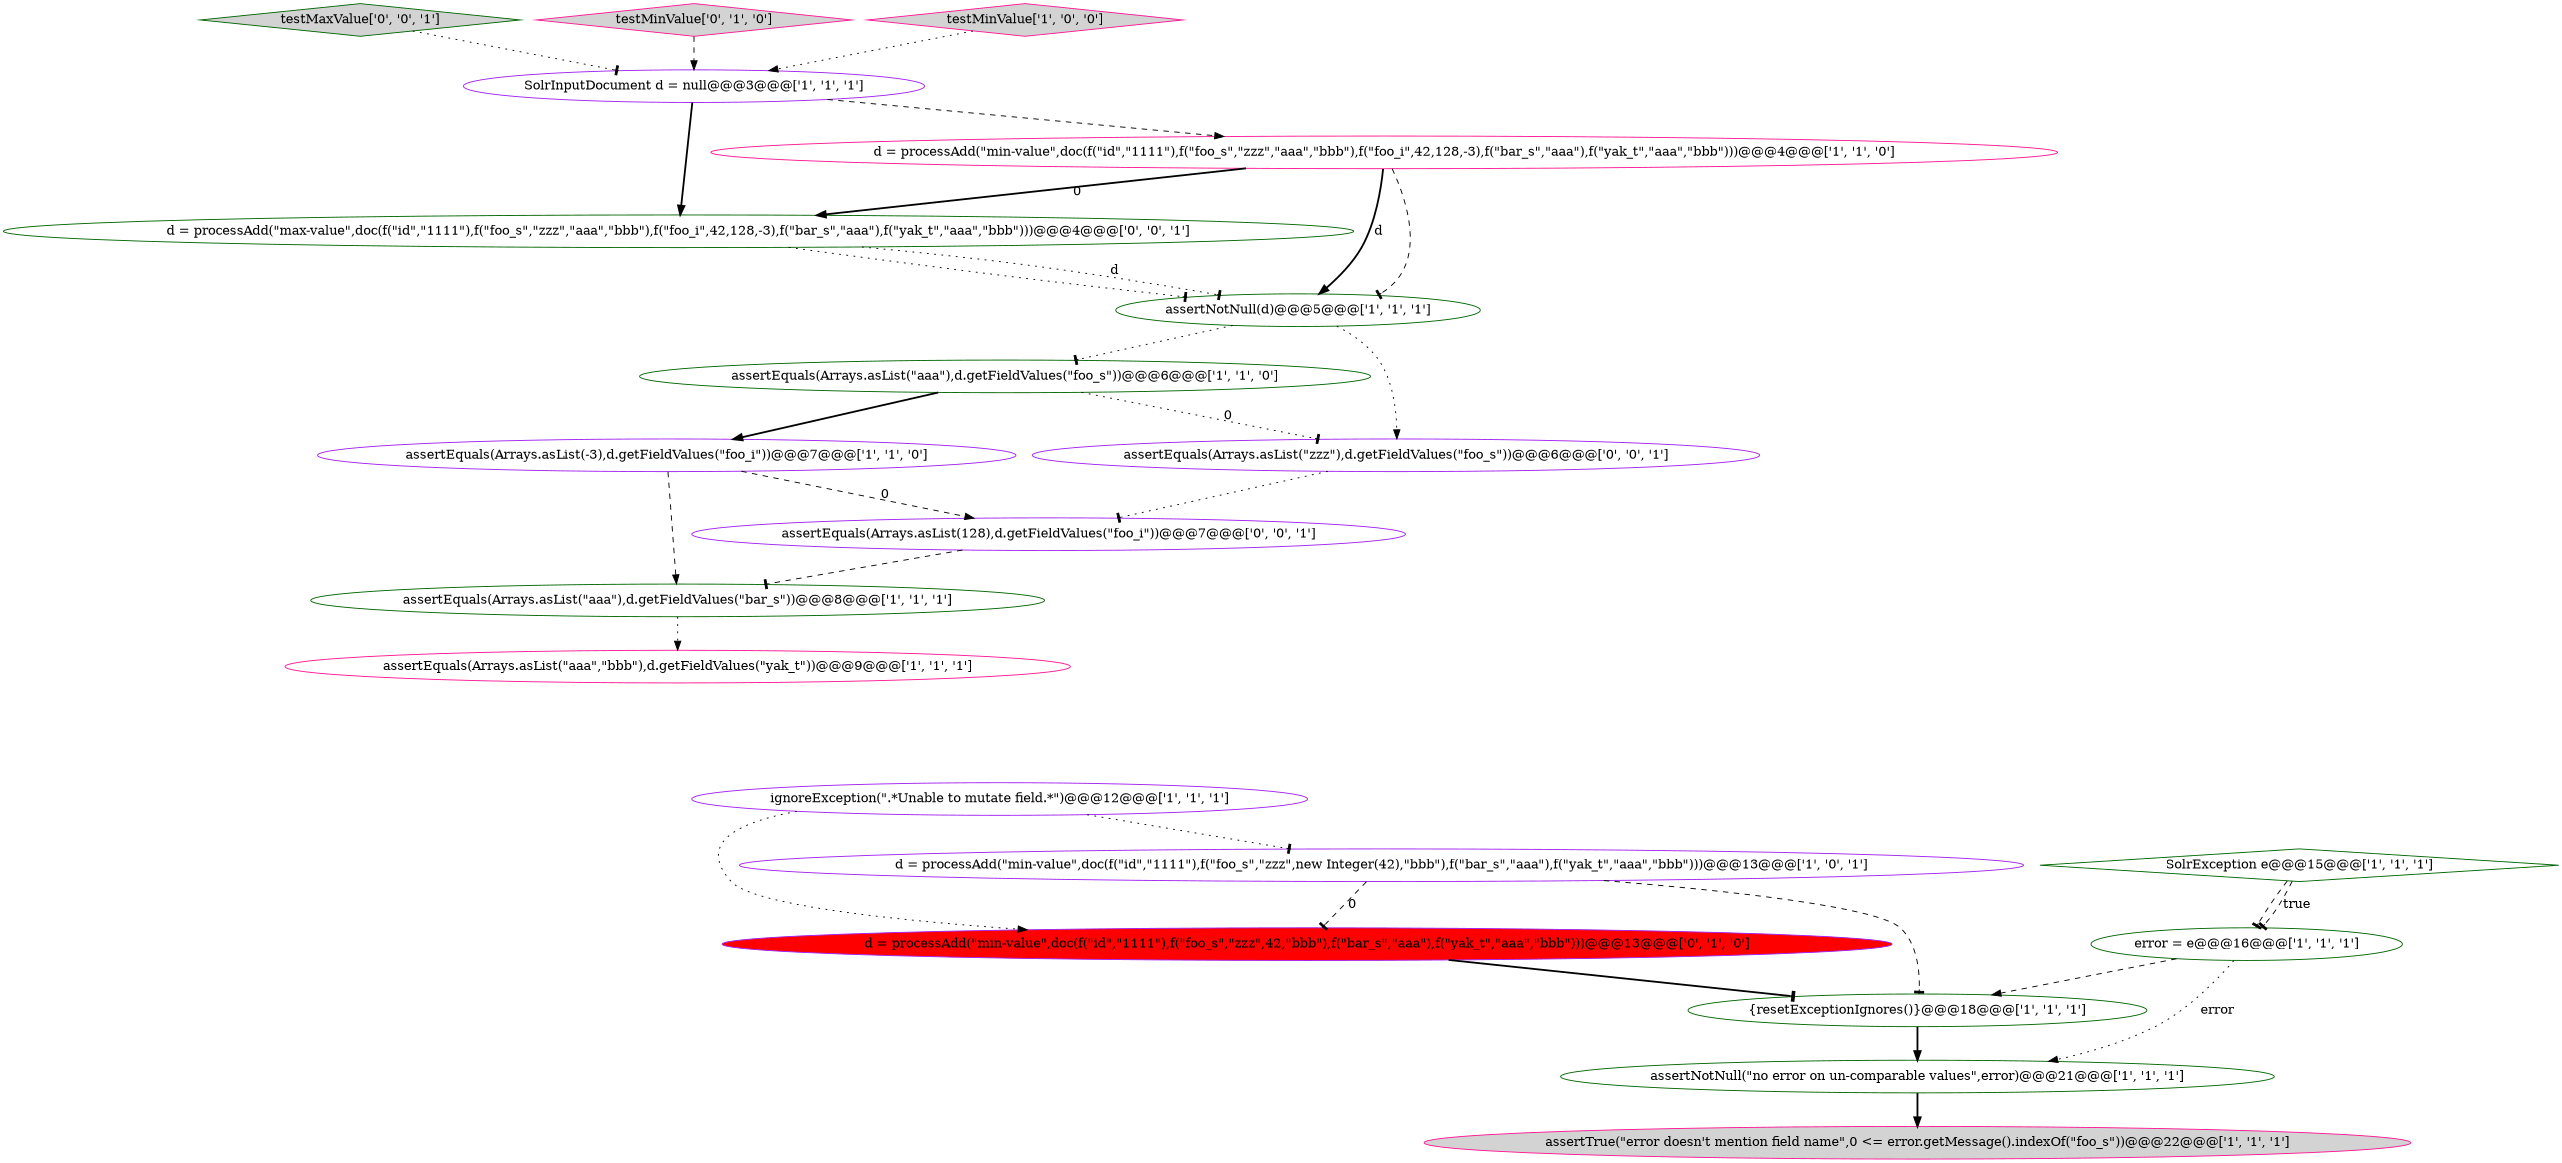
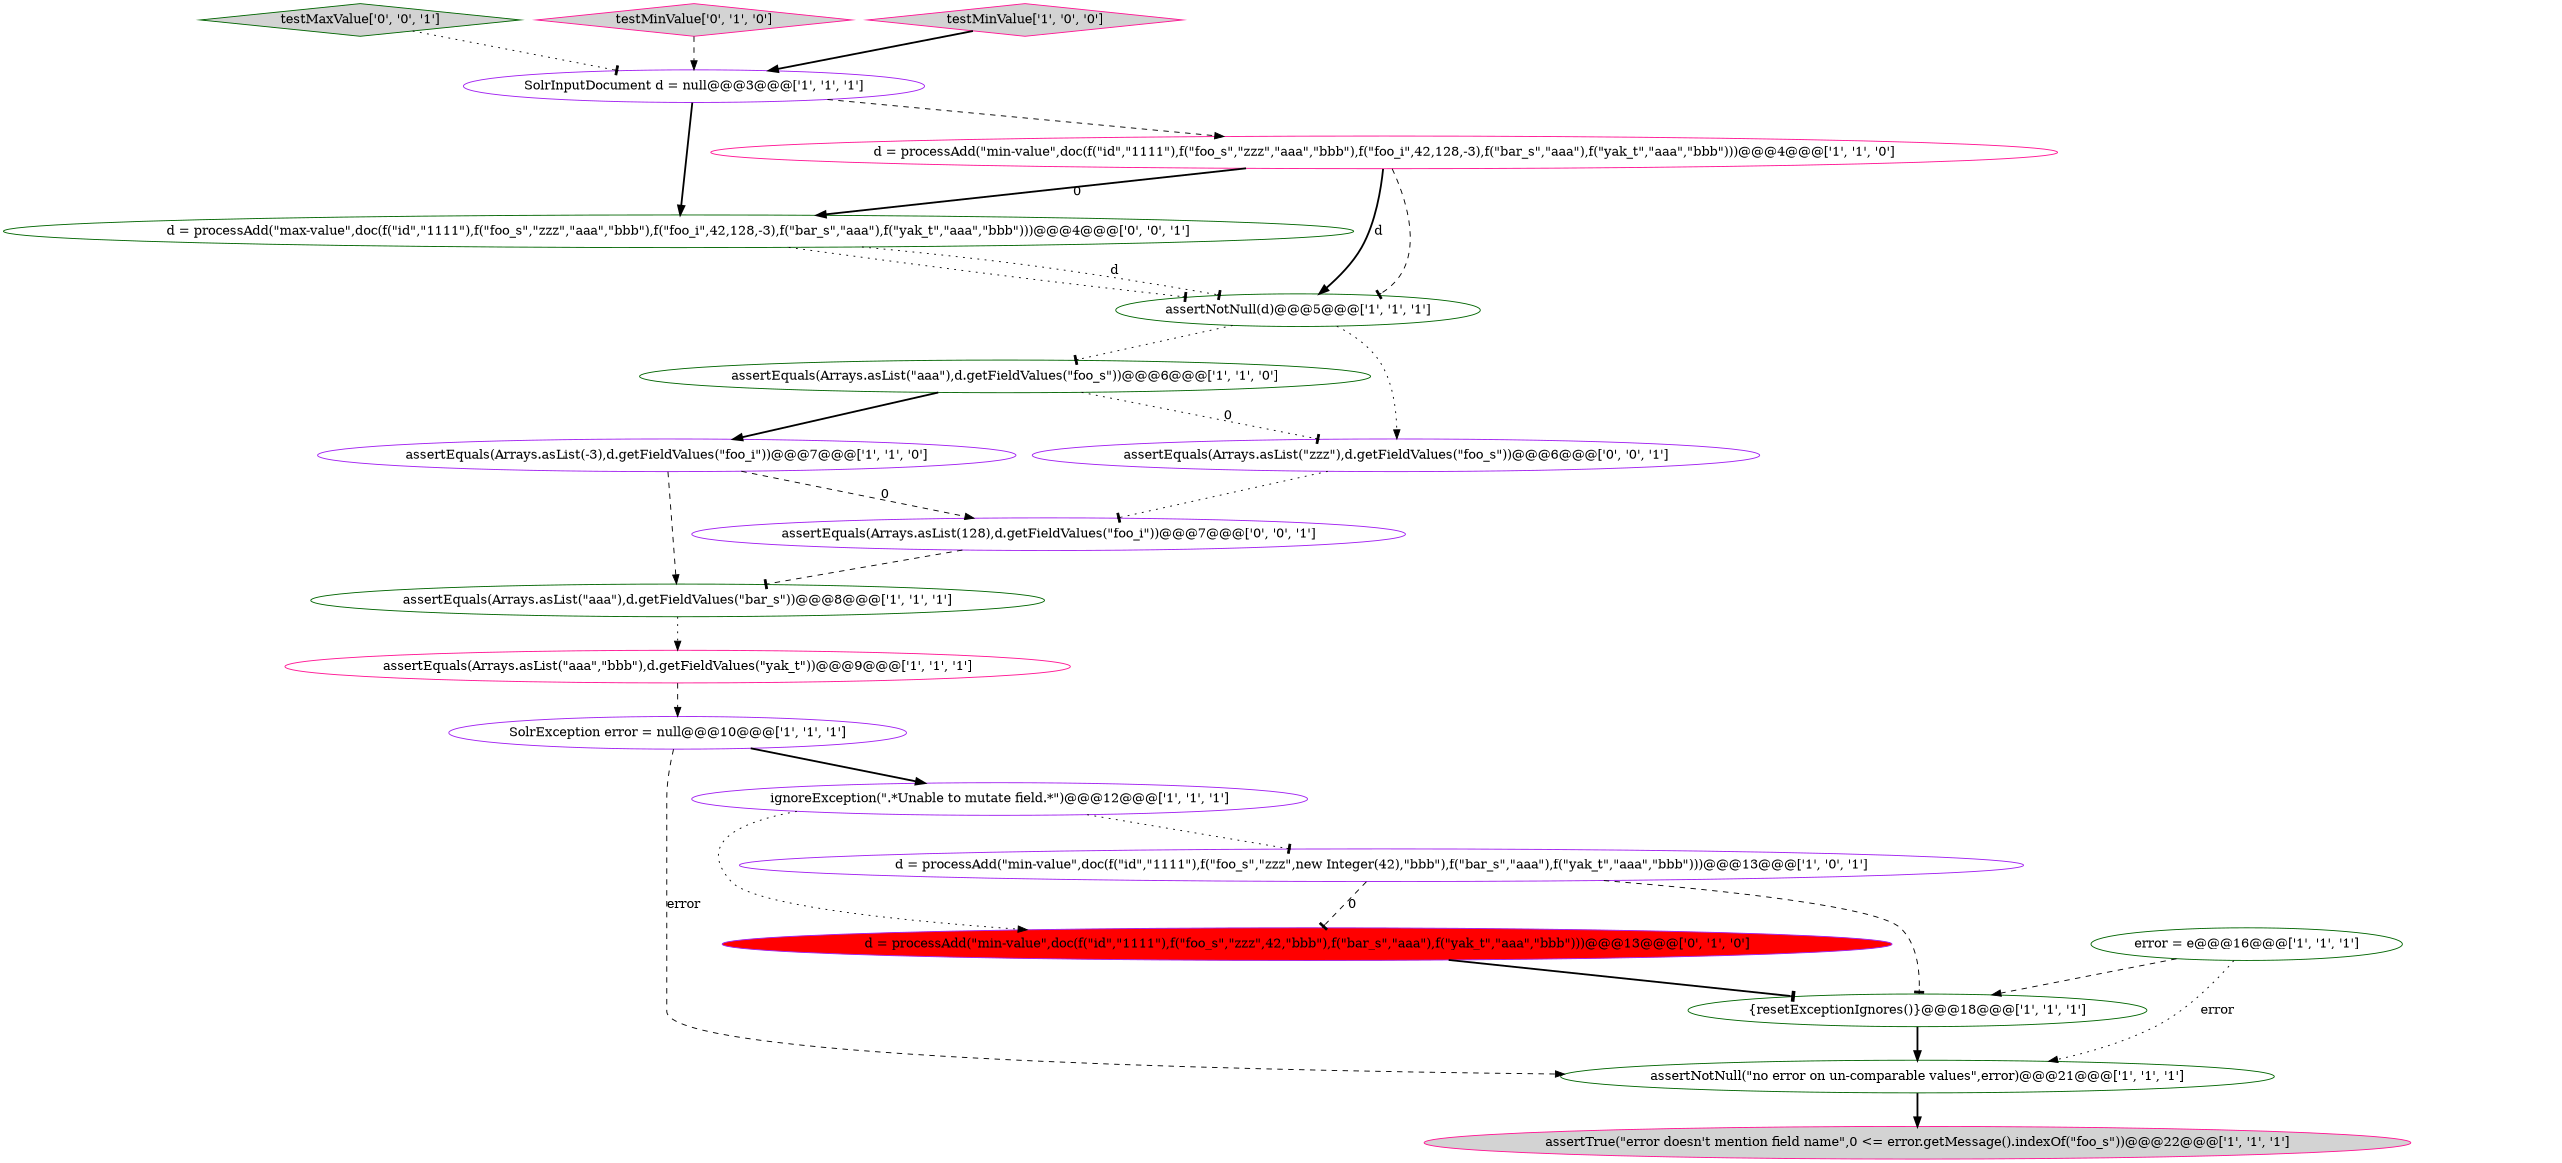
edge "testMinValue['1', '0', '0']" -> "SolrInputDocument d = null@@@3@@@['1', '1', '1']": style dotted -> bold
node "SolrException error = null@@@10@@@['1', '1', '1']": added
node "SolrException e@@@15@@@['1', '1', '1']": removed
